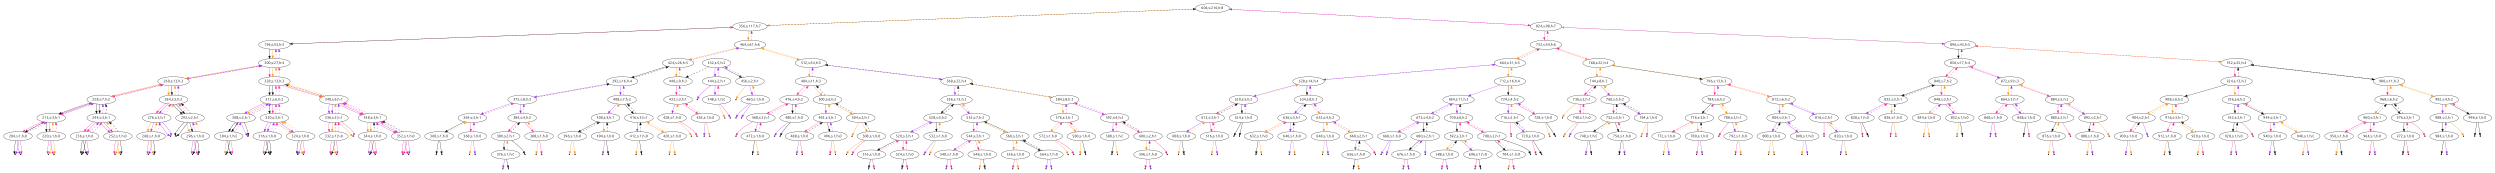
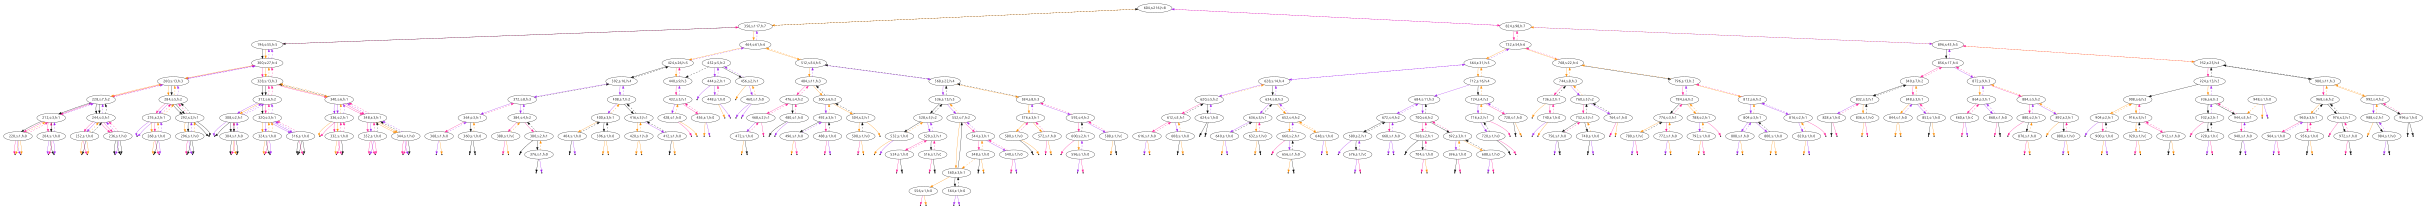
edge "944,s:3,h:1" -> "948,s:1,h:0": removed
edge "556,s:1,h:0" -> "560,s:3,h:1": now "548,s:1,h:0" -> "560,s:3,h:1"
